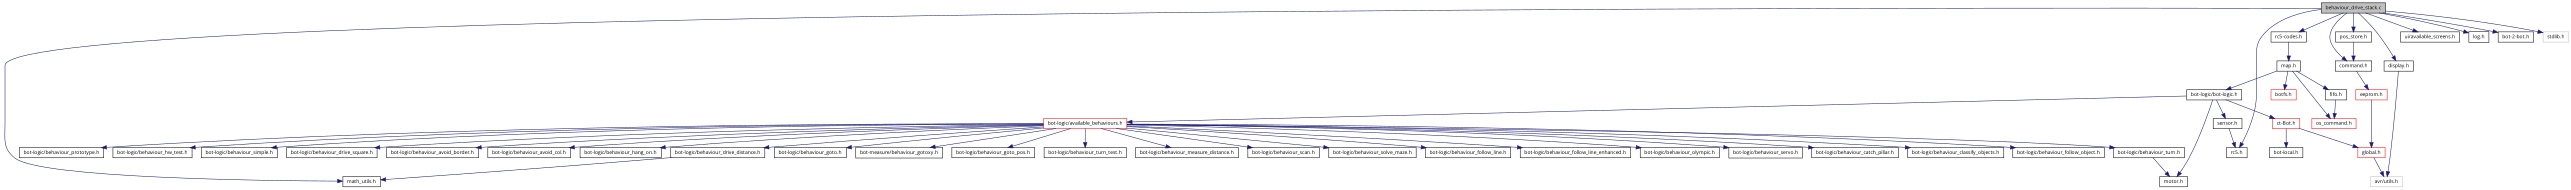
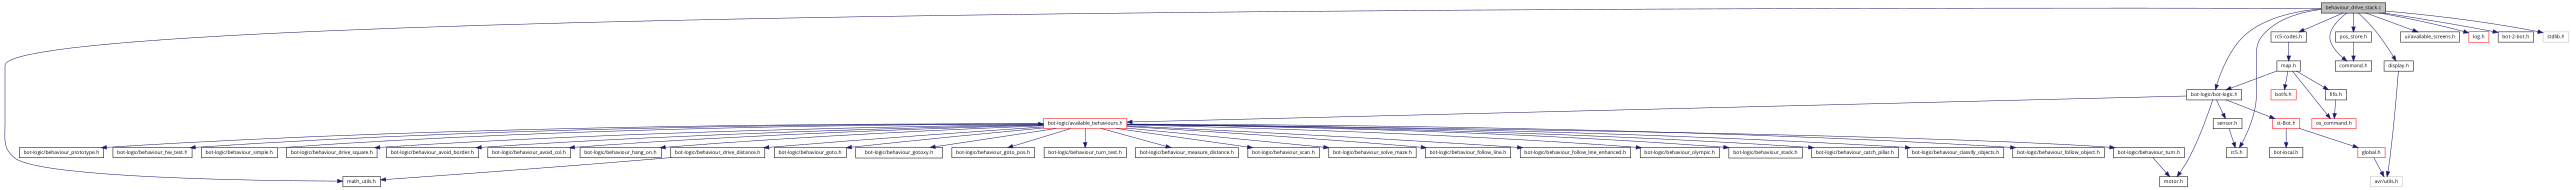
edge "behaviour_drive_stack.c" -> "bot-logic/bot-logic.h": added
node "log.h": color black -> red
node "eeprom.h": removed
edge "bot-logic/available_behaviours.h" -> "bot-logic/behaviour_simple.h": reversed
node "bot-measure/behaviour_gotoxy.h": label "bot-measure/behaviour_gotoxy.h" -> "bot-logic/behaviour_gotoxy.h"
node "bot-logic/behaviour_servo.h": label "bot-logic/behaviour_servo.h" -> "bot-logic/behaviour_stack.h"
